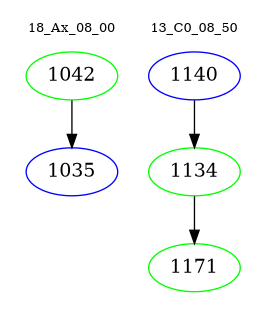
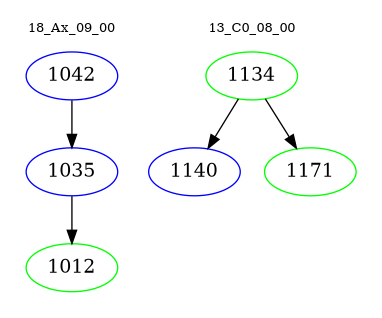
cluster "18_Ax_08_00": label "18_Ax_08_00" -> "18_Ax_09_00"
cluster "13_C0_08_50": label "13_C0_08_50" -> "13_C0_08_00"
node "1042": color green -> blue
edge "1140" -> "1134": reversed
node "1012": added
